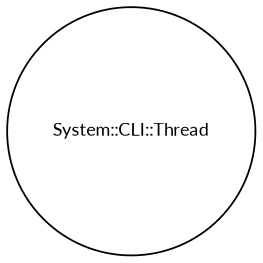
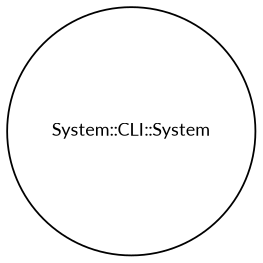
node "System::CLI::Thread": label "System::CLI::Thread" -> "System::CLI::System"
